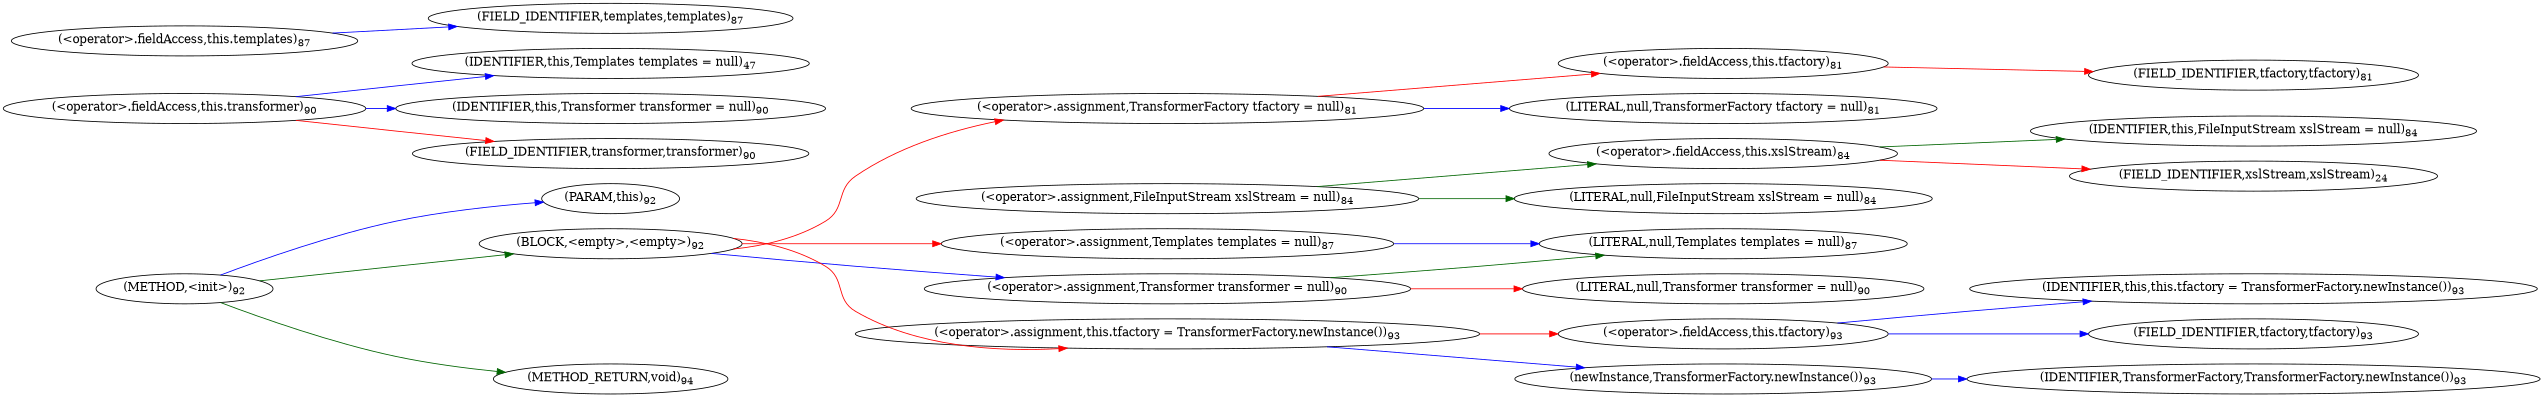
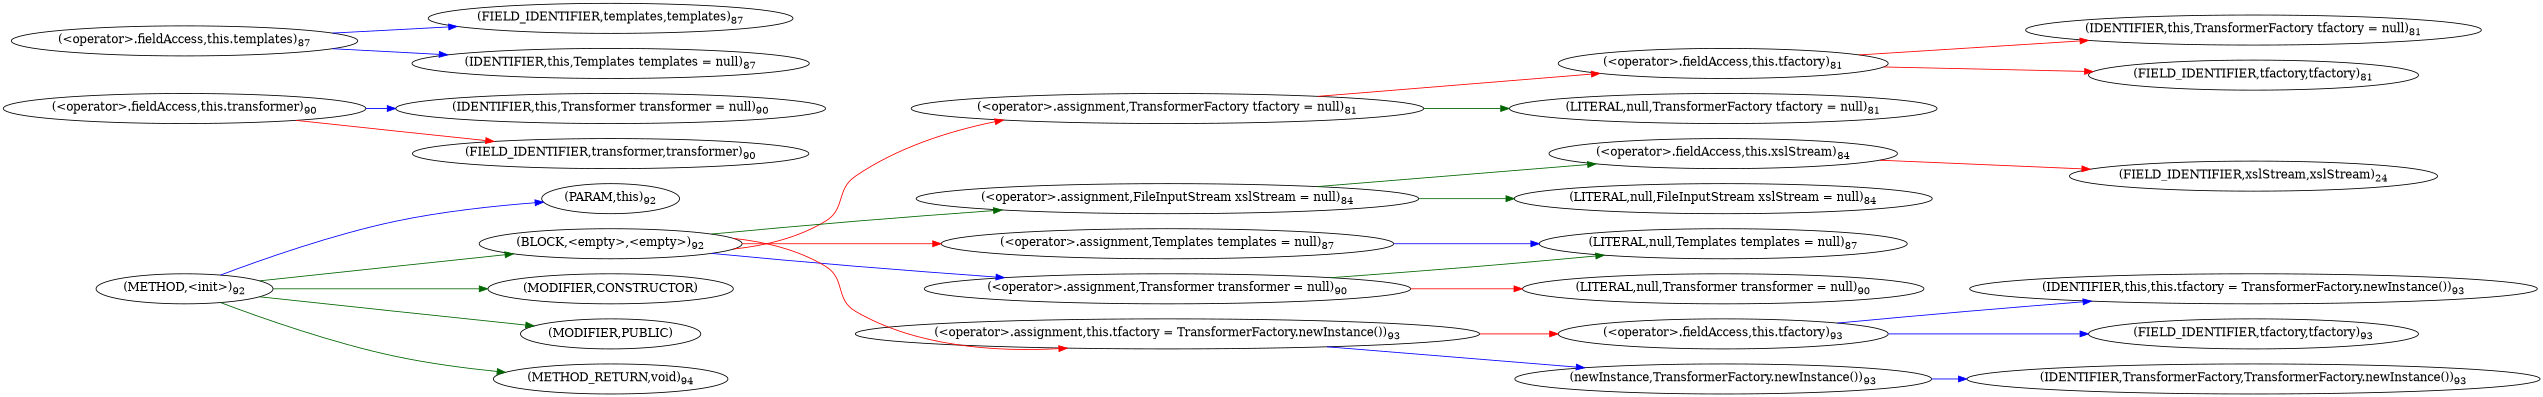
node "(IDENTIFIER,this,TransformerFactory tfactory = null)": added
node "(IDENTIFIER,this,Templates templates = null)": text "47" -> "87"
edge "(<operator>.fieldAccess,this.transformer)" -> "(IDENTIFIER,this,Templates templates = null)": now "(<operator>.fieldAccess,this.templates)" -> "(IDENTIFIER,this,Templates templates = null)"
edge "(<operator>.assignment,TransformerFactory tfactory = null)" -> "(LITERAL,null,TransformerFactory tfactory = null)": color blue -> darkgreen
node "(IDENTIFIER,this,FileInputStream xslStream = null)": removed
edge "(BLOCK,<empty>,<empty>)" -> "(<operator>.assignment,FileInputStream xslStream = null)": added
node "(MODIFIER,CONSTRUCTOR)": added
node "(MODIFIER,PUBLIC)": added
